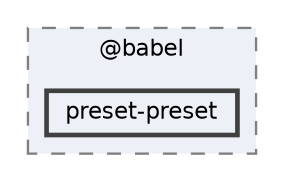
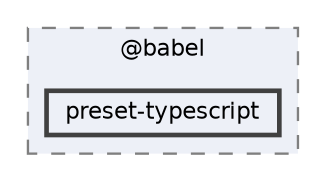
node "preset-preset": label "preset-preset" -> "preset-typescript"
